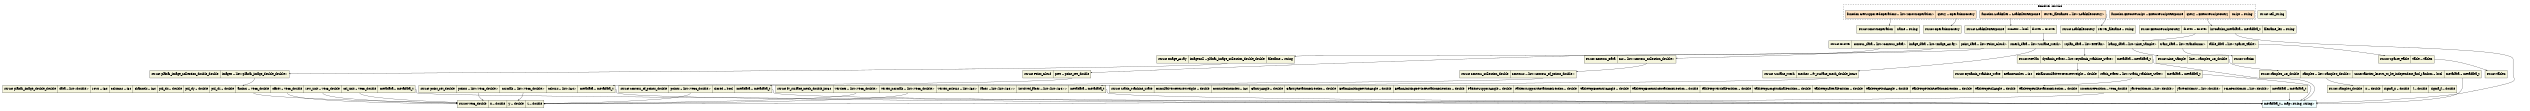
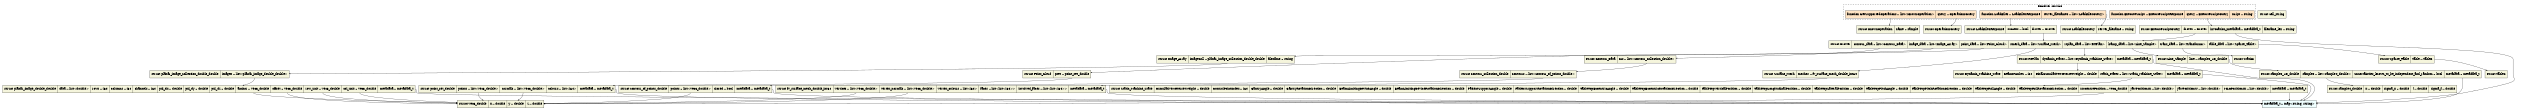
node "struct KnownOperation": text "name :: string" -> "name :: sample"
